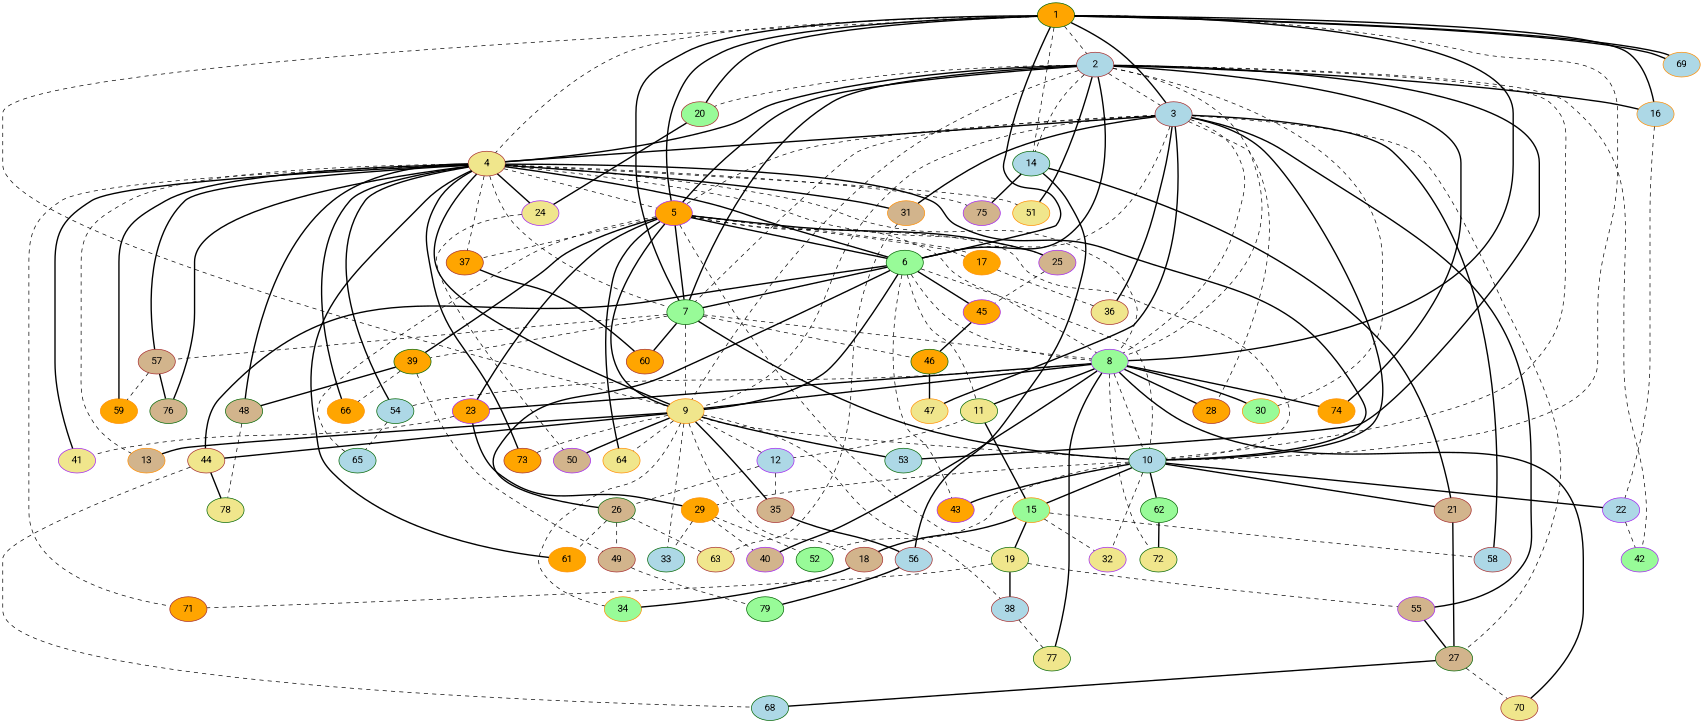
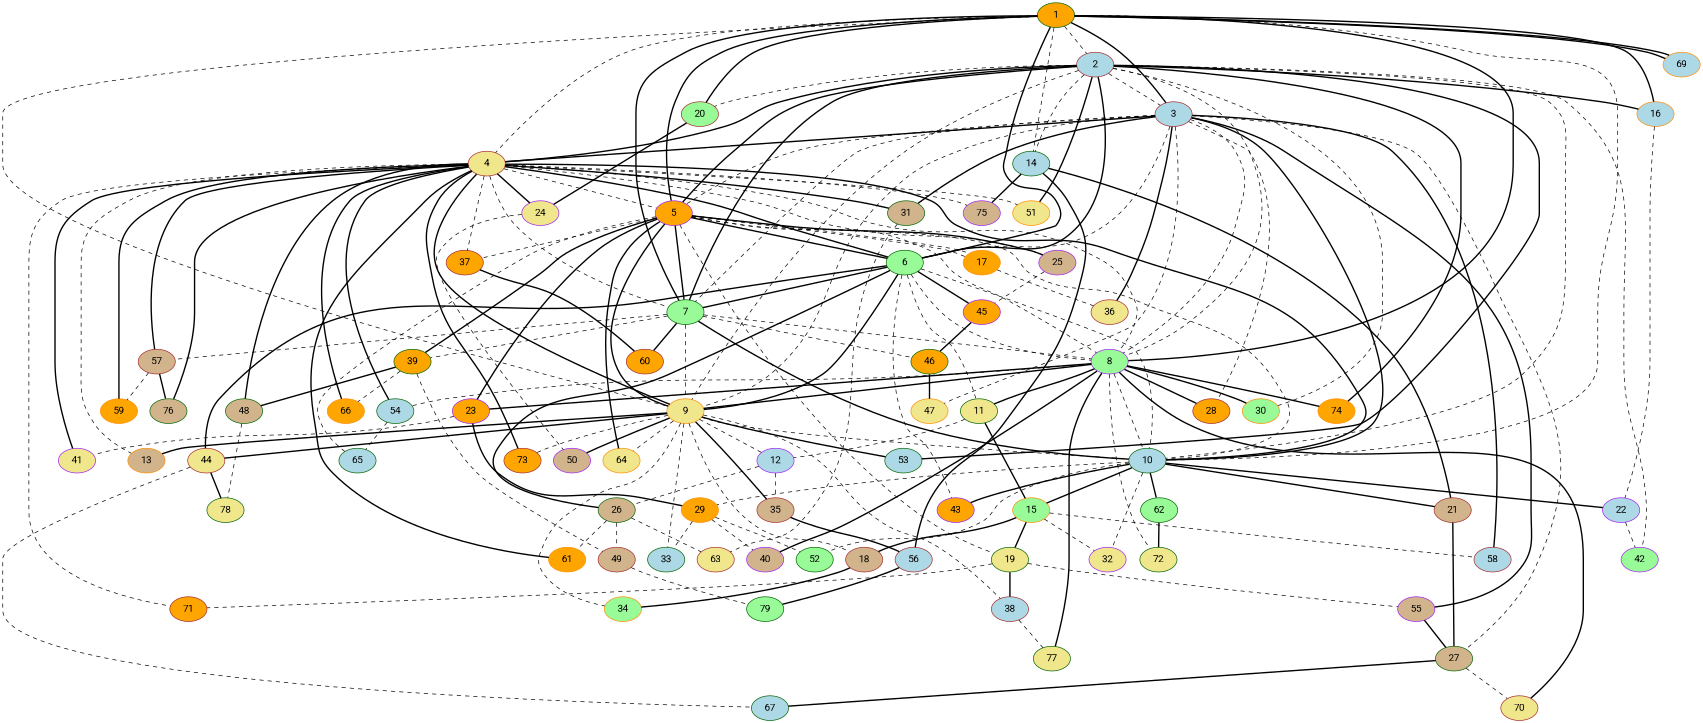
node "31": color darkorange -> darkgreen
edge "3" -- "47": style bold -> dashed
node "68": label "68" -> "67"
